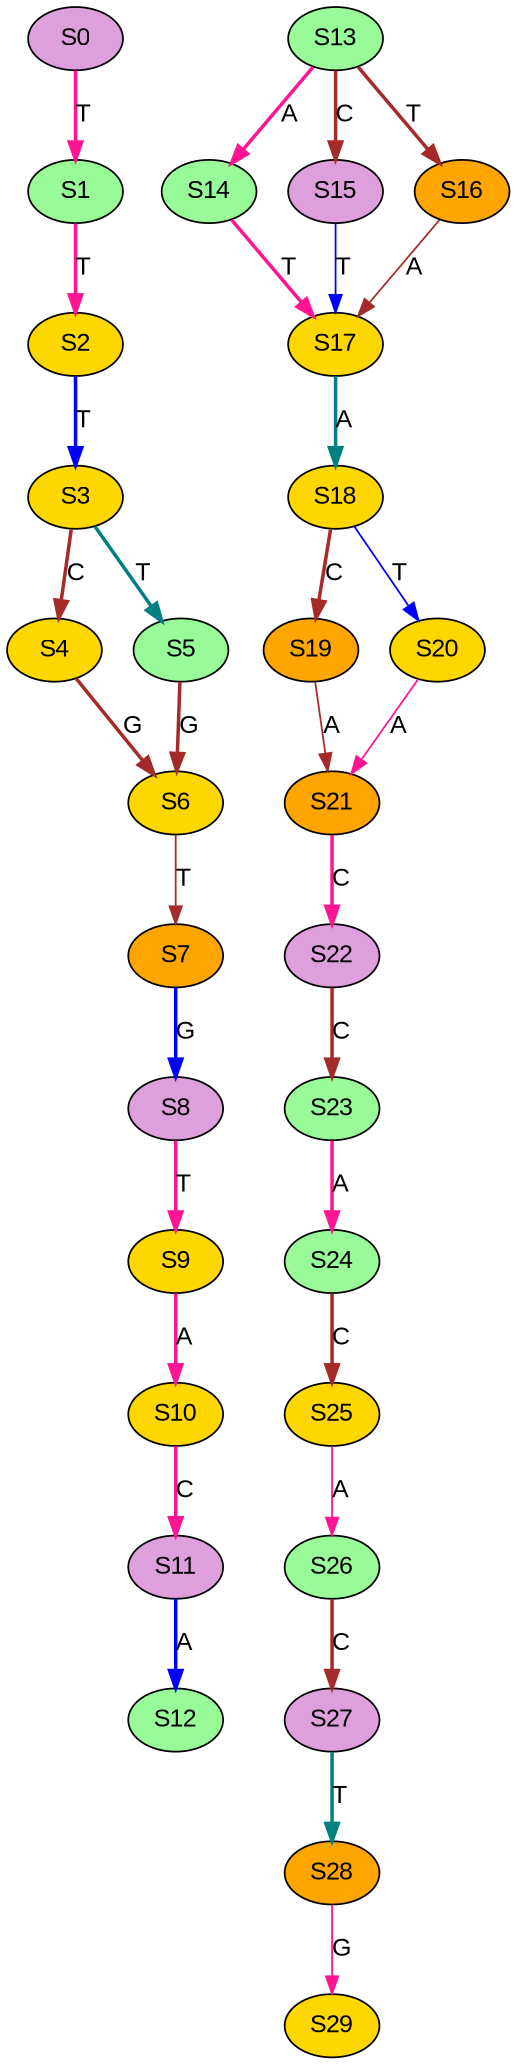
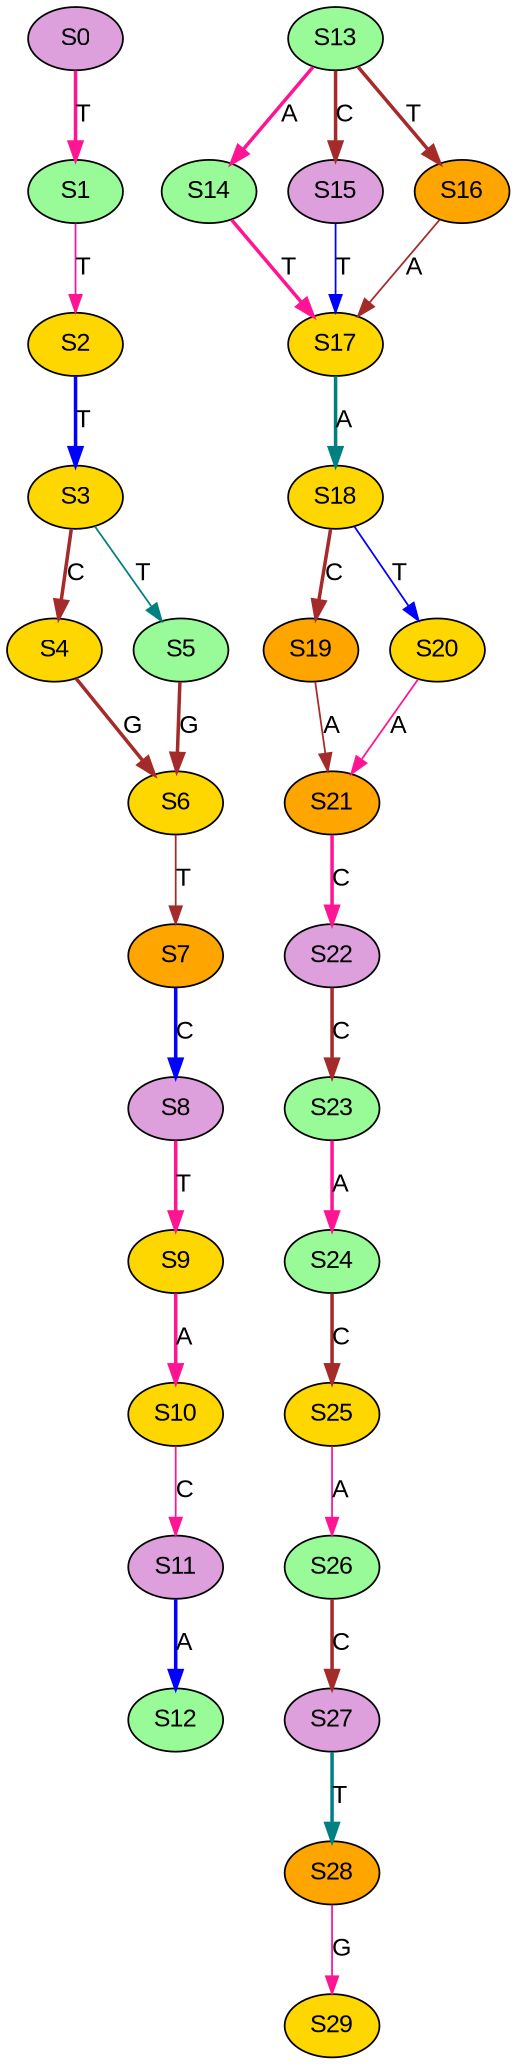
edge "S1" -> "S2": style bold -> solid
edge "S3" -> "S5": style bold -> solid
edge "S7" -> "S8": label "G" -> "C"
edge "S10" -> "S11": style bold -> solid
